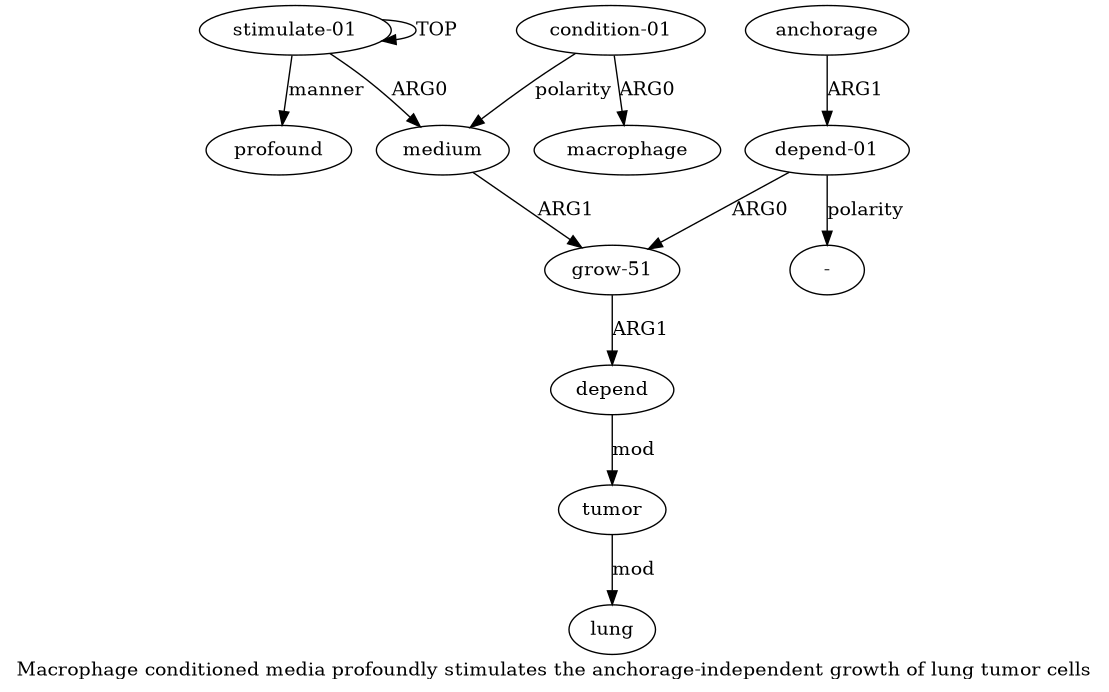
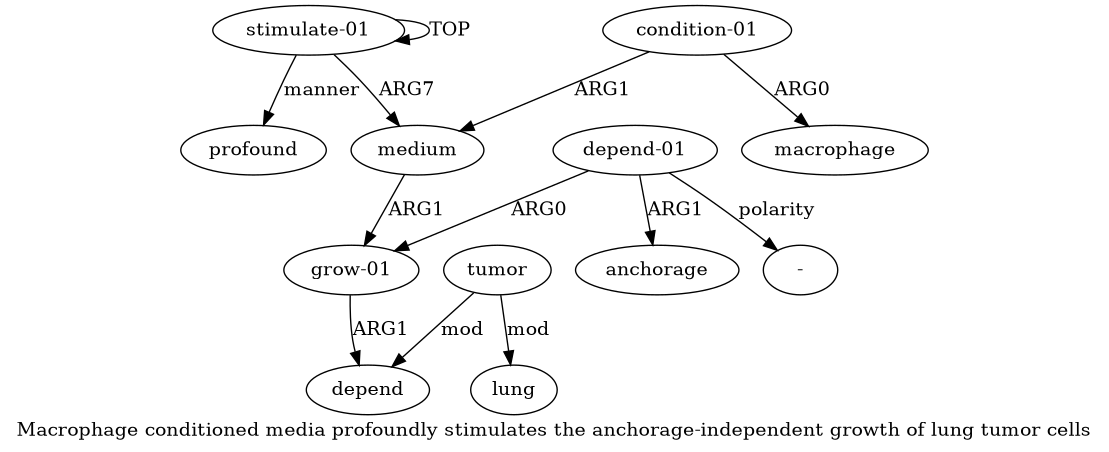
edge "anchorage" -> "depend-01": reversed
edge "stimulate-01" -> "medium": label "ARG0" -> "ARG7"
edge "condition-01" -> "medium": label "polarity" -> "ARG1"
node "grow-51": label "grow-51" -> "grow-01"
edge "depend" -> "tumor": reversed
